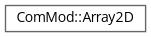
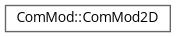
node "ComMod::Array2D": label "ComMod::Array2D" -> "ComMod::ComMod2D"
